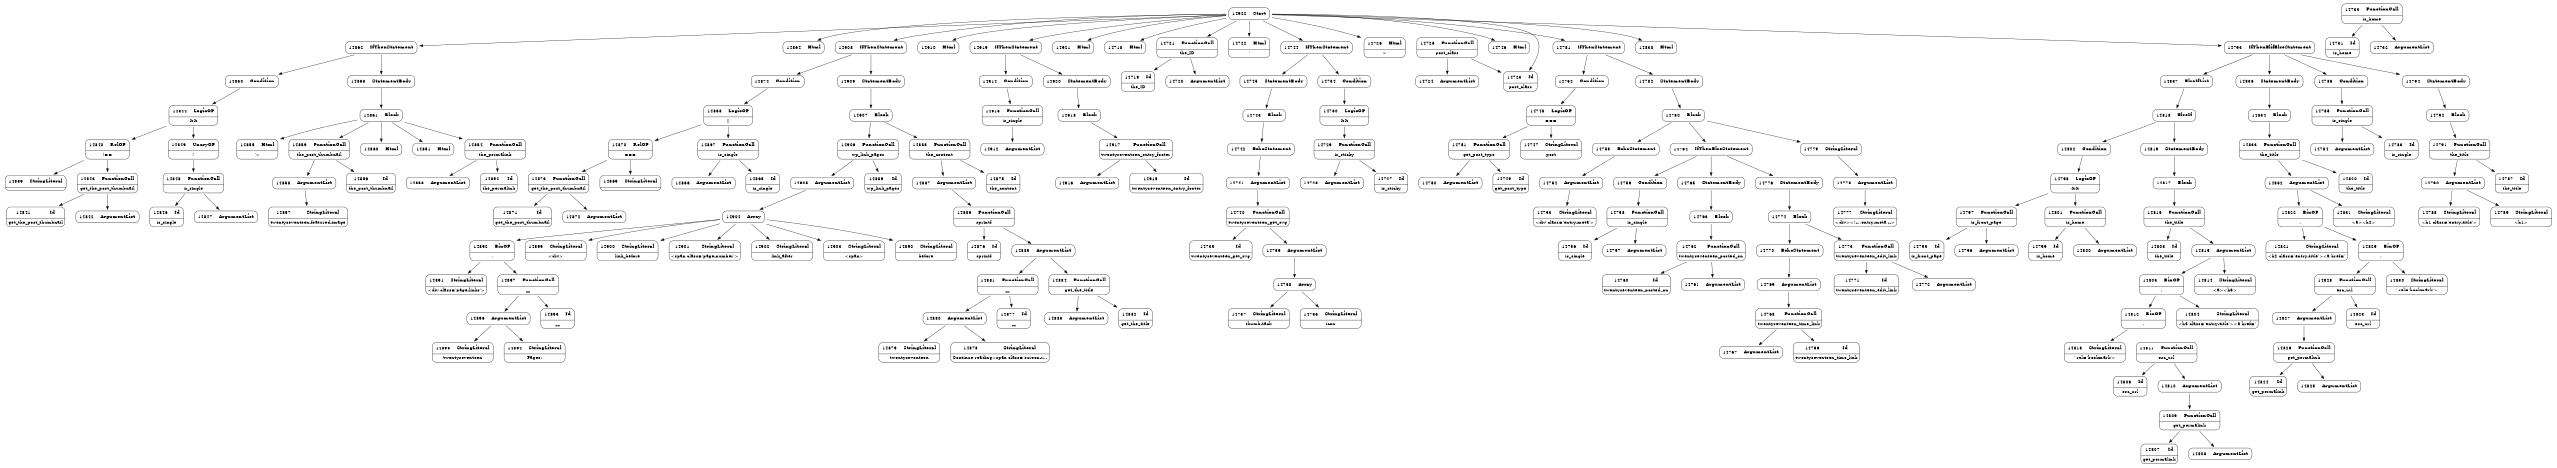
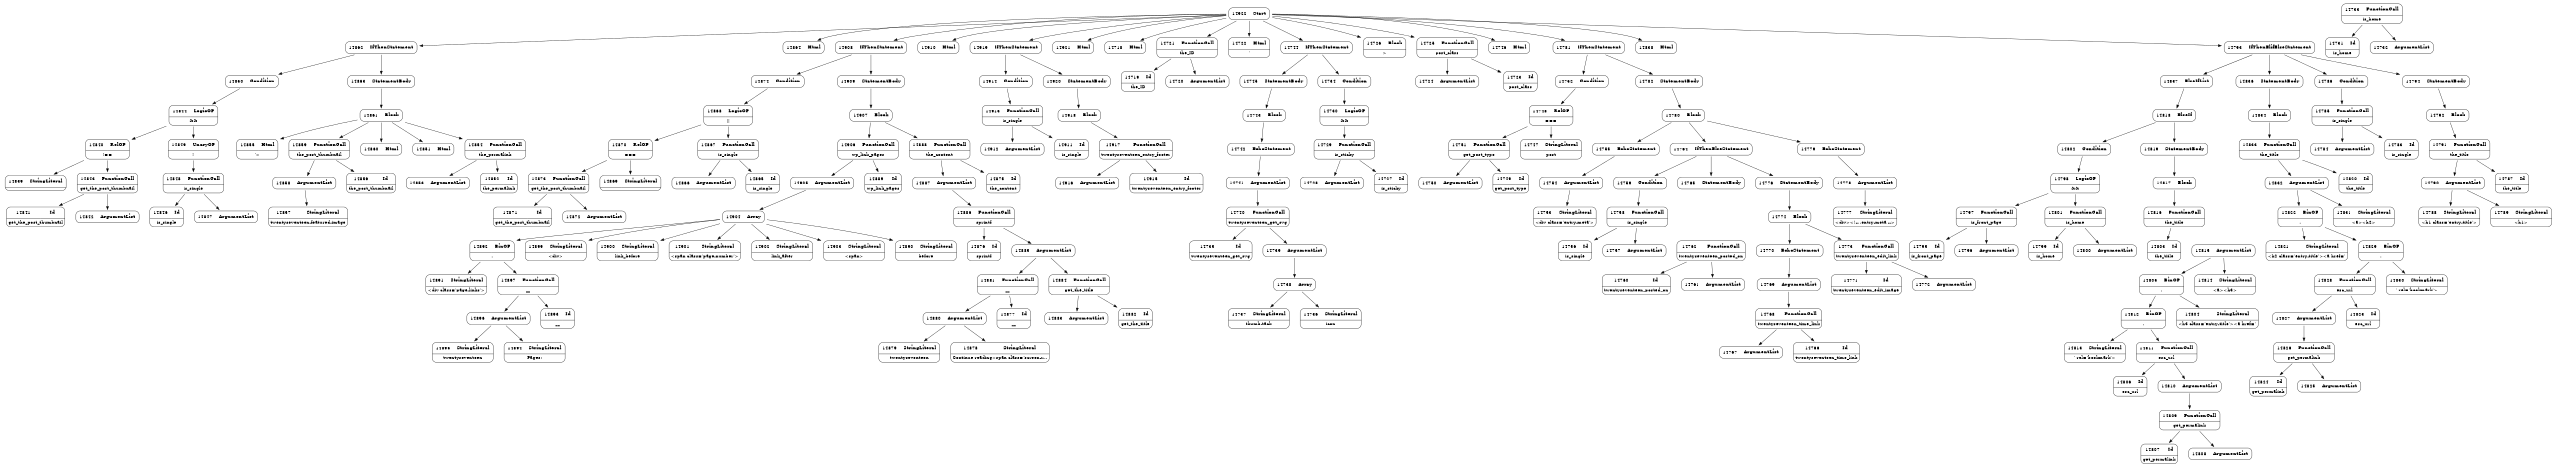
edge "14922" -> "14723": now "14922" -> "14725"
node "14726": text "Html" -> "Block"
node "14748": text "LogicOP" -> "RelOP"
node "14911": added
node "14779": text "StringLiteral" -> "EchoStatement"
node "14763": removed
edge "14816" -> "14815": removed
node "14771": text "twentyseventeen_edit_link" -> "twentyseventeen_edit_image"
edge "14812" -> "14811": added
